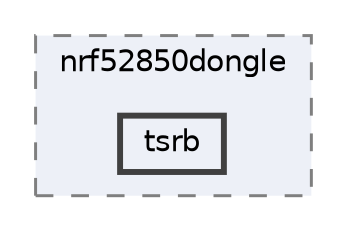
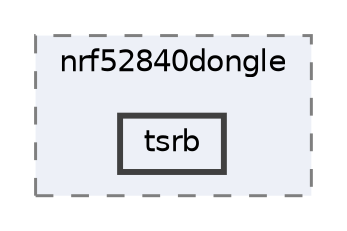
cluster "nrf52850dongle": label "nrf52850dongle" -> "nrf52840dongle"
